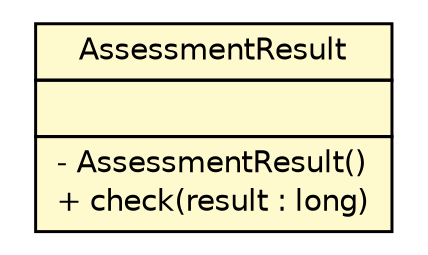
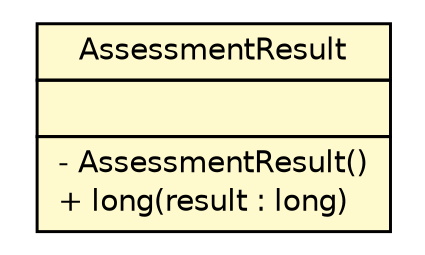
node "AssessmentResult": text "+ check(result : long)" -> "+ long(result : long)"
